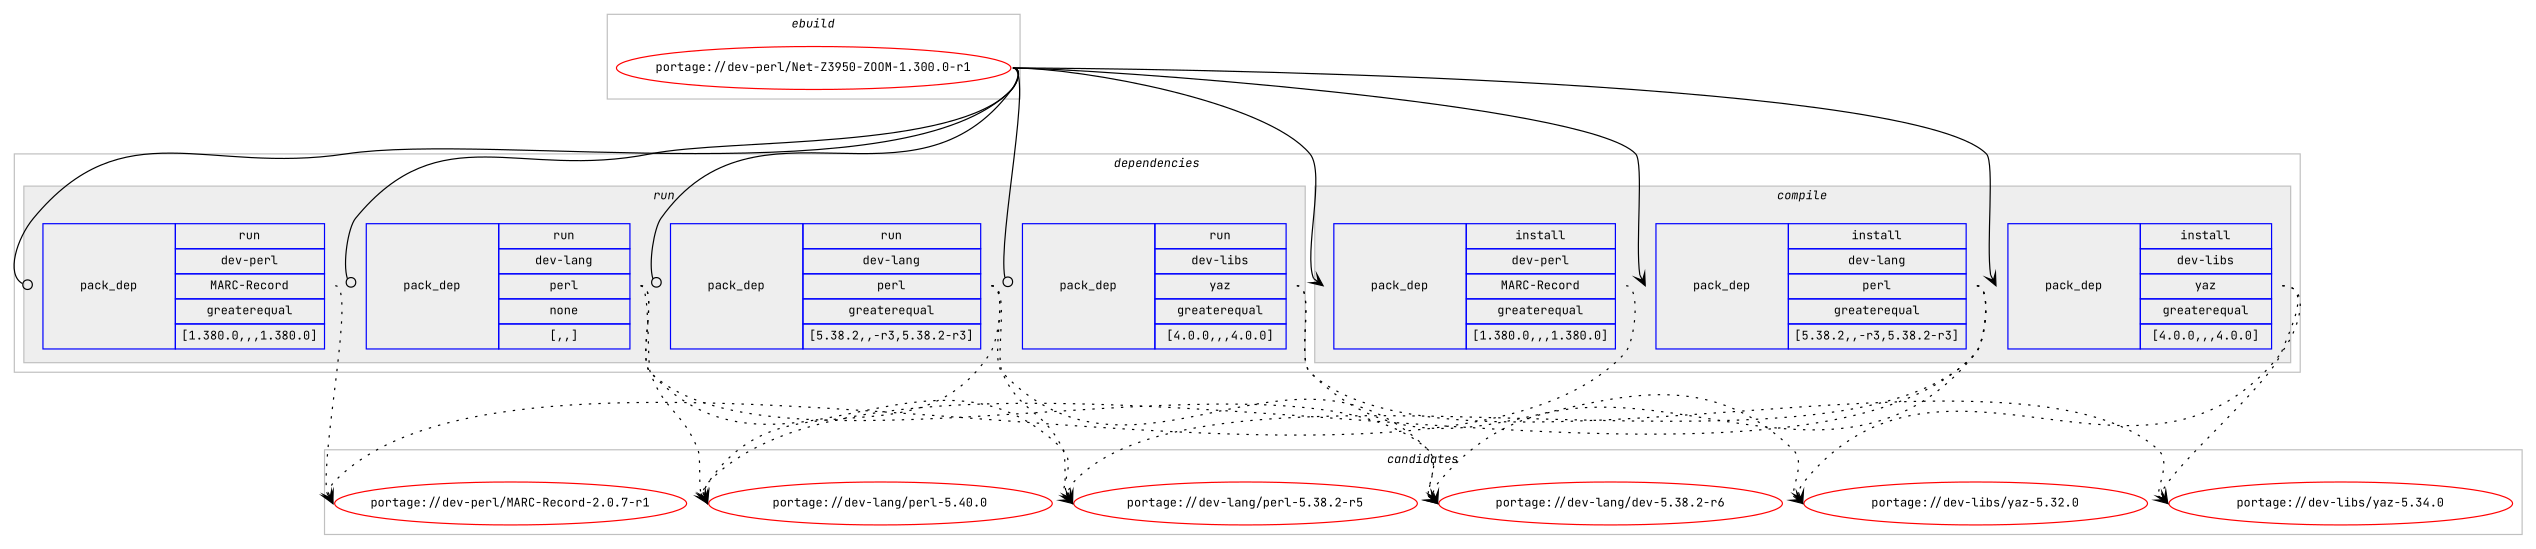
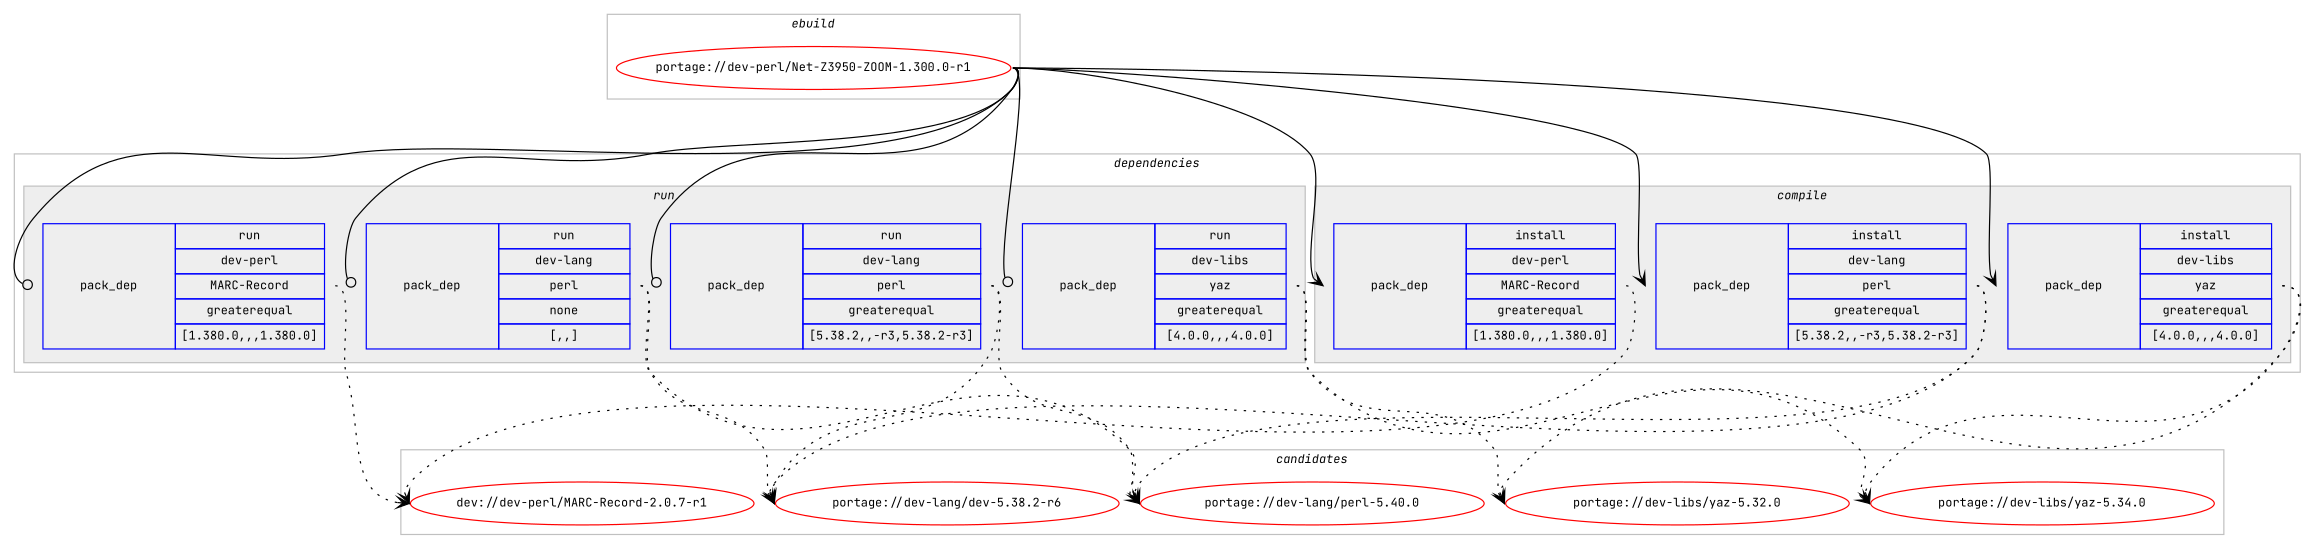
node "portage://dev-perl/MARC-Record-2.0.7-r1": label "portage://dev-perl/MARC-Record-2.0.7-r1" -> "dev://dev-perl/MARC-Record-2.0.7-r1"
node "portage://dev-lang/perl-5.38.2-r5": removed
